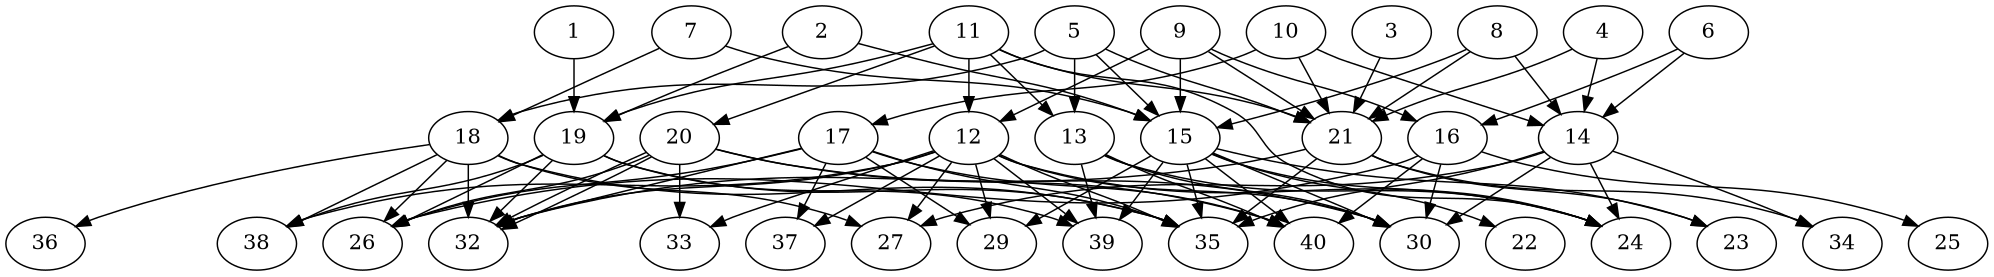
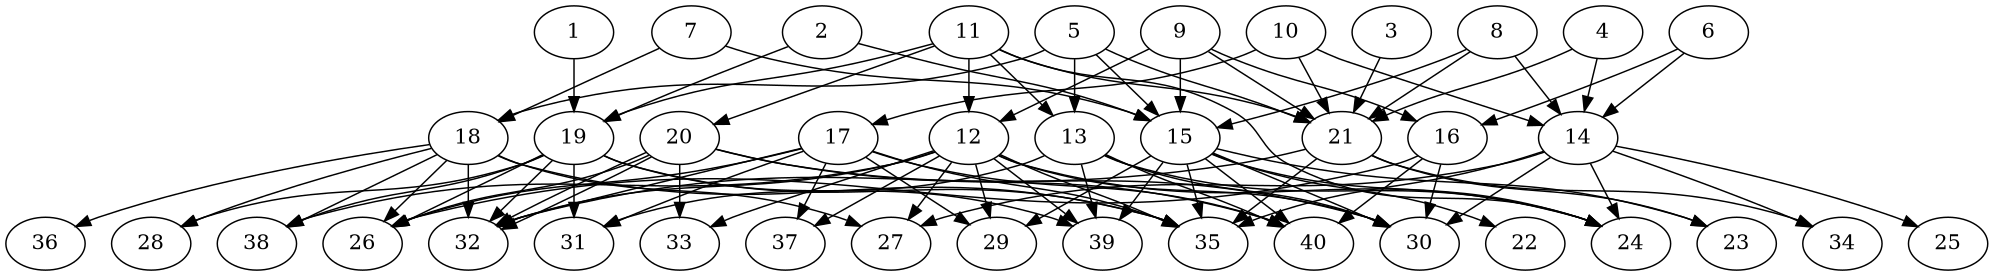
edge "16" -> "25": now "14" -> "25"
node "28": added
node "31": added
